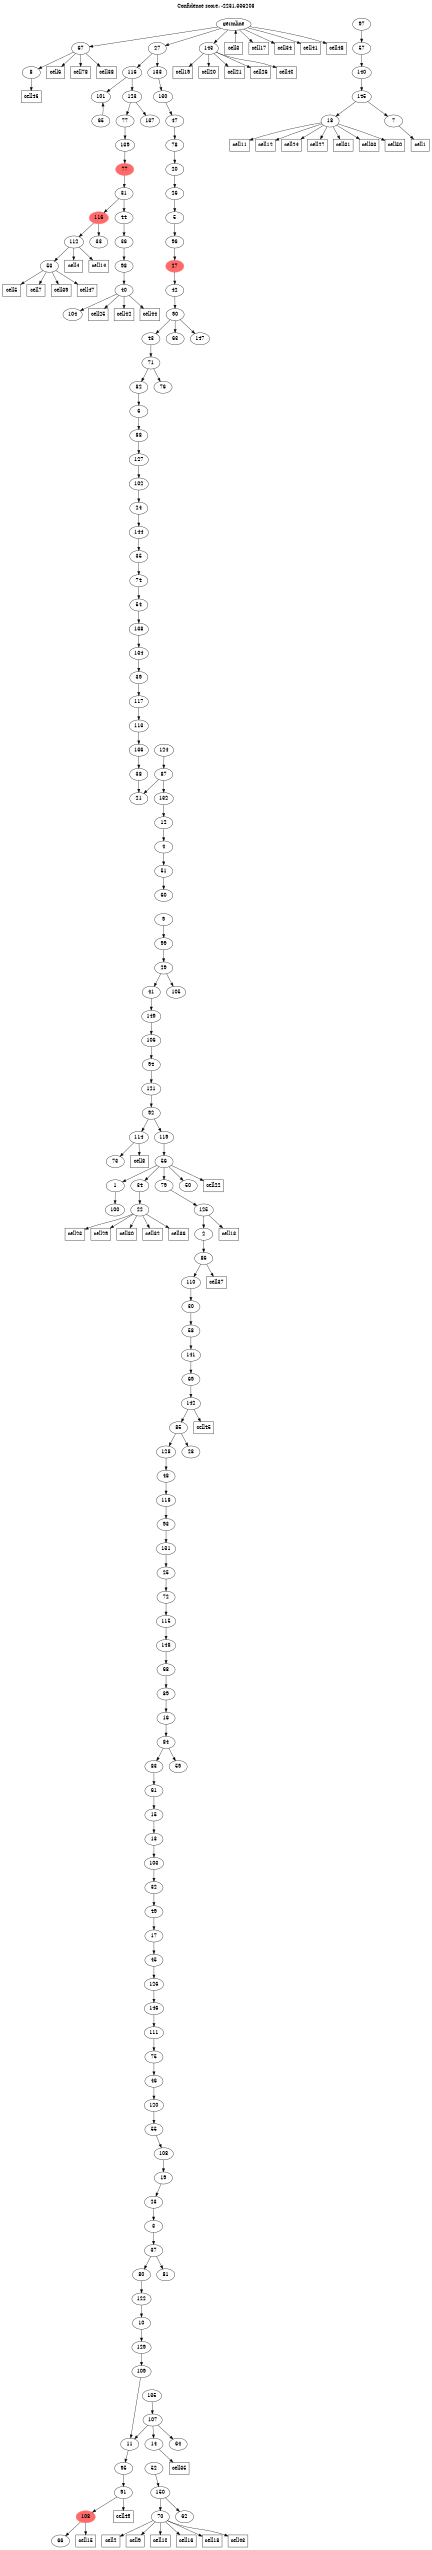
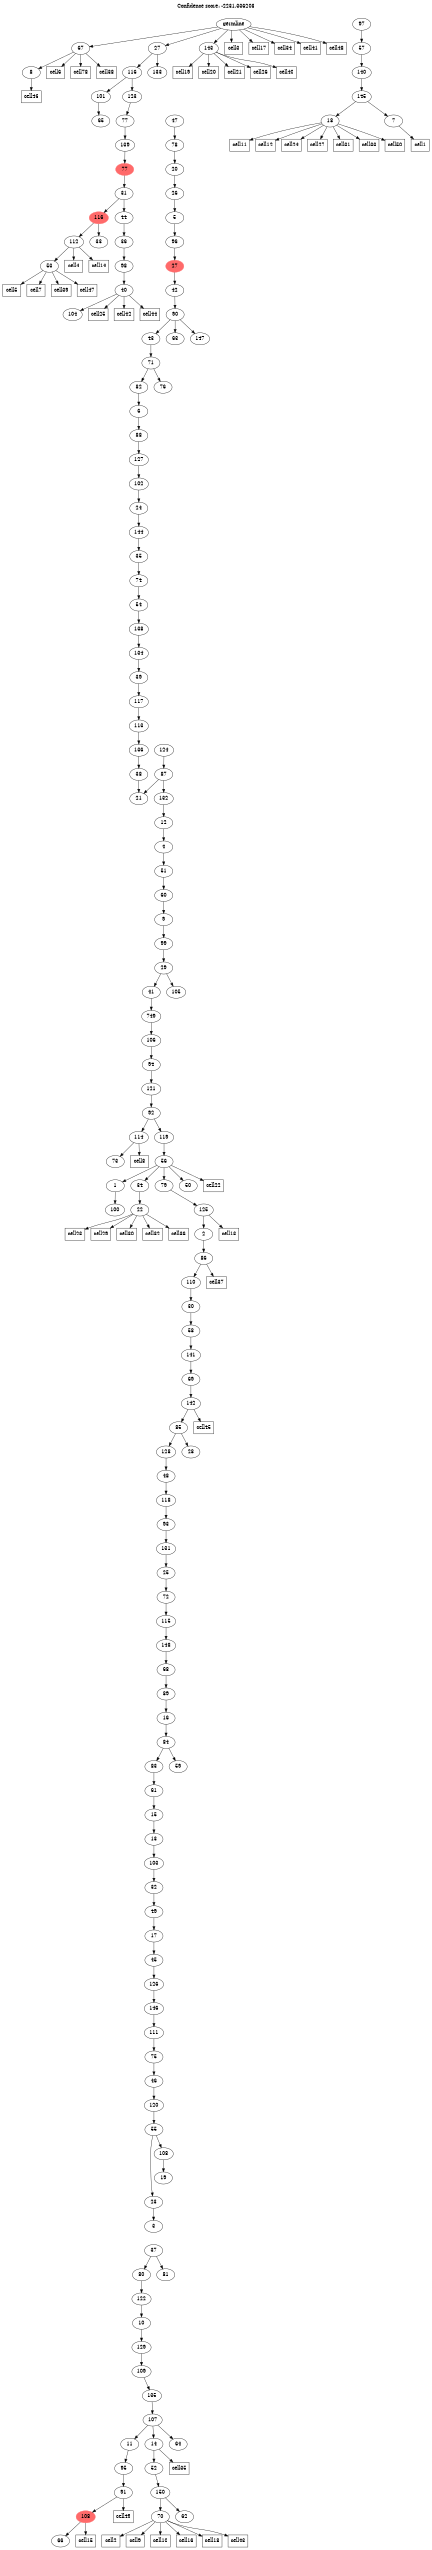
edge "cell3" -> "germline": reversed
node "130": removed
edge "65" -> "101": reversed
node "137": removed
edge "60" -> "9": added
node "149": label "149" -> "749"
edge "19" -> "23": now "55" -> "23"
edge "3" -> "37": removed
edge "109" -> "11": now "109" -> "135"
edge "14" -> "52": added
